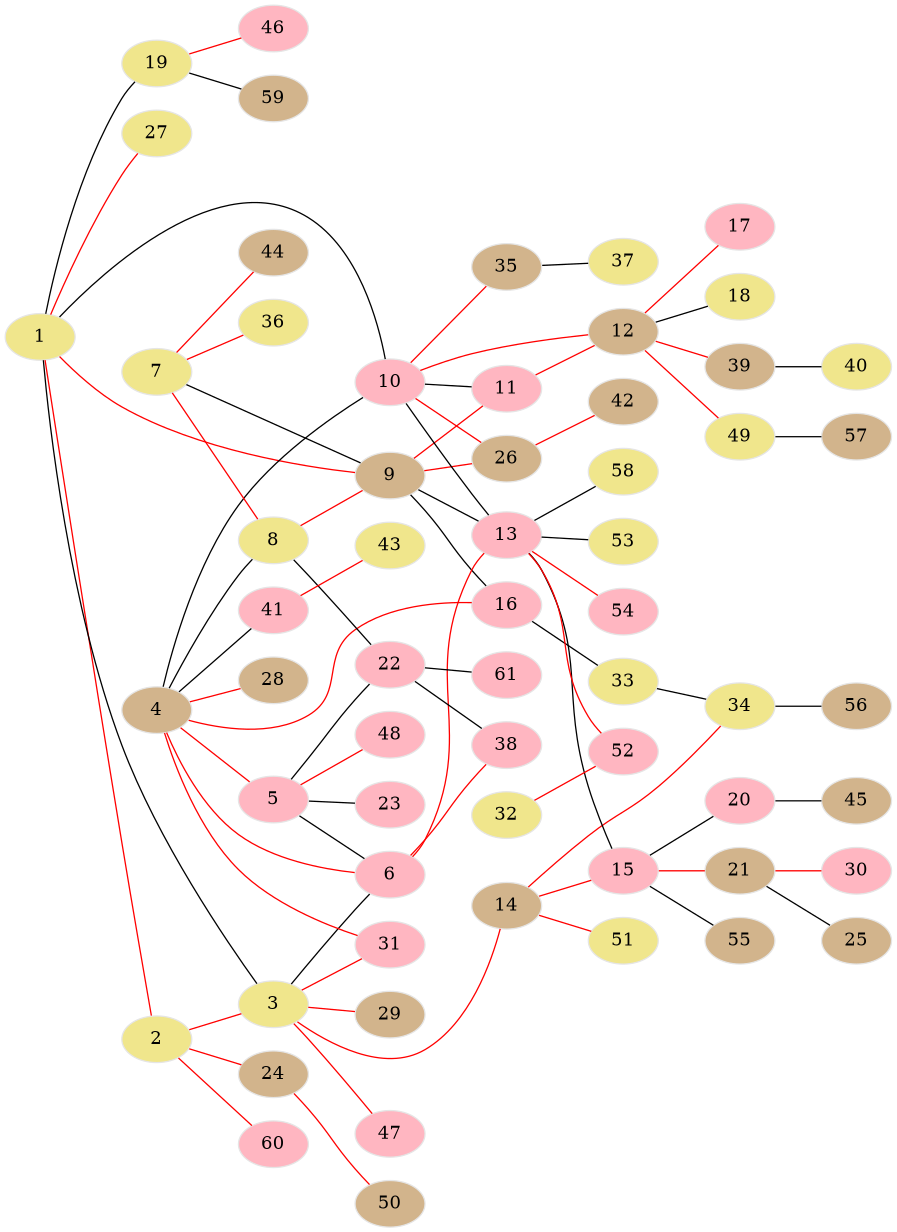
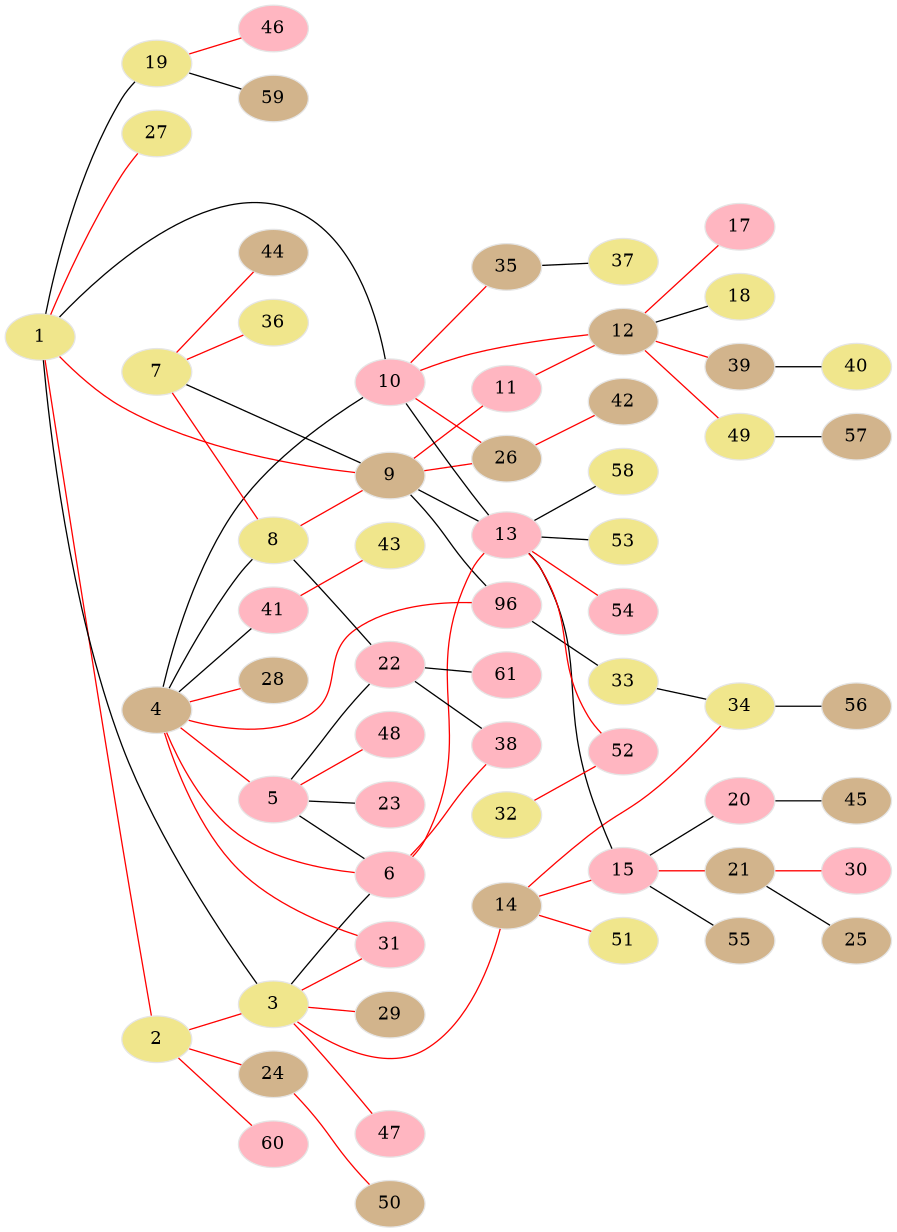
edge "10" -- "11": removed
node "16": label "16" -> "96"
